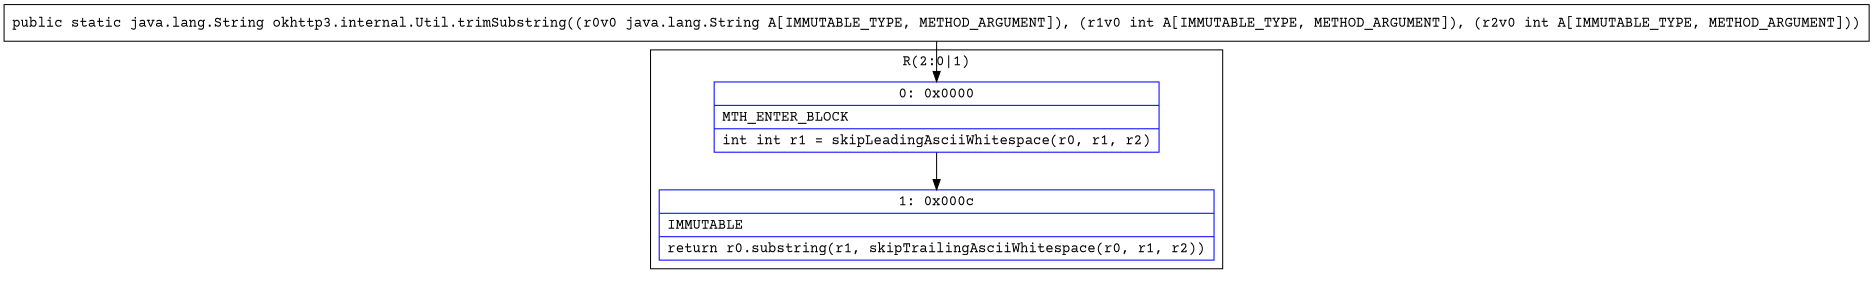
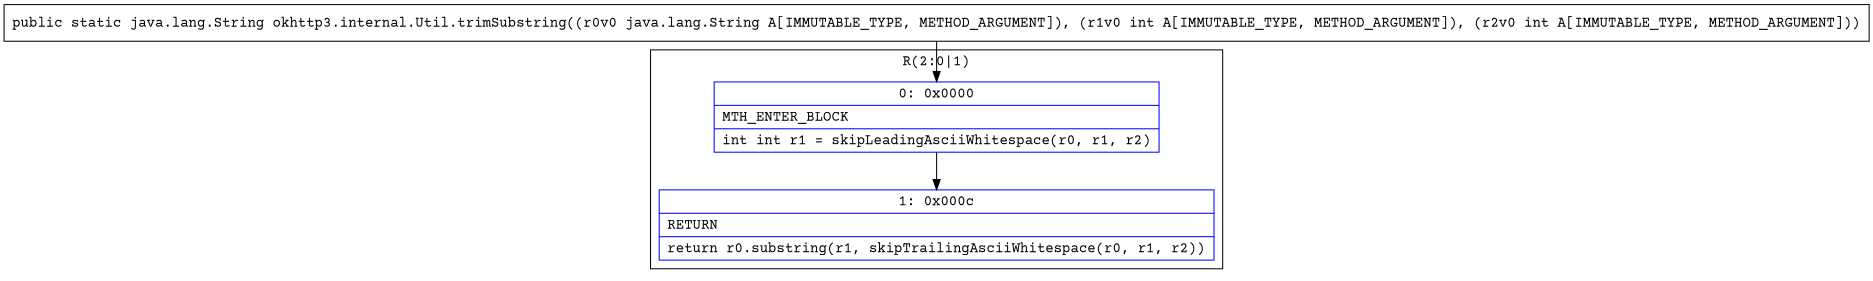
node "1: 0x000c": text "IMMUTABLE" -> "RETURN"
